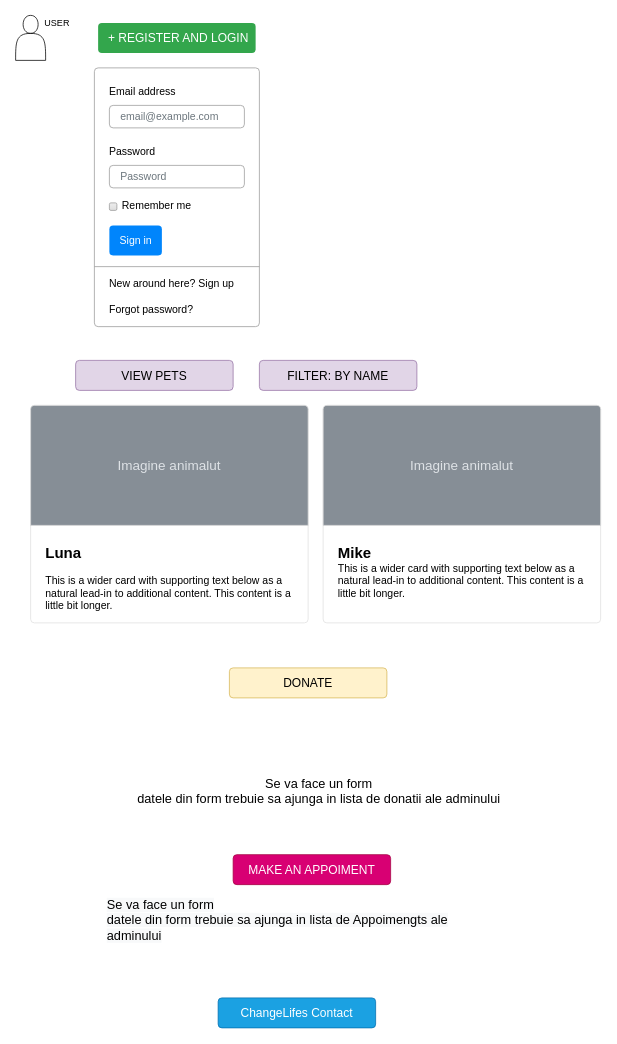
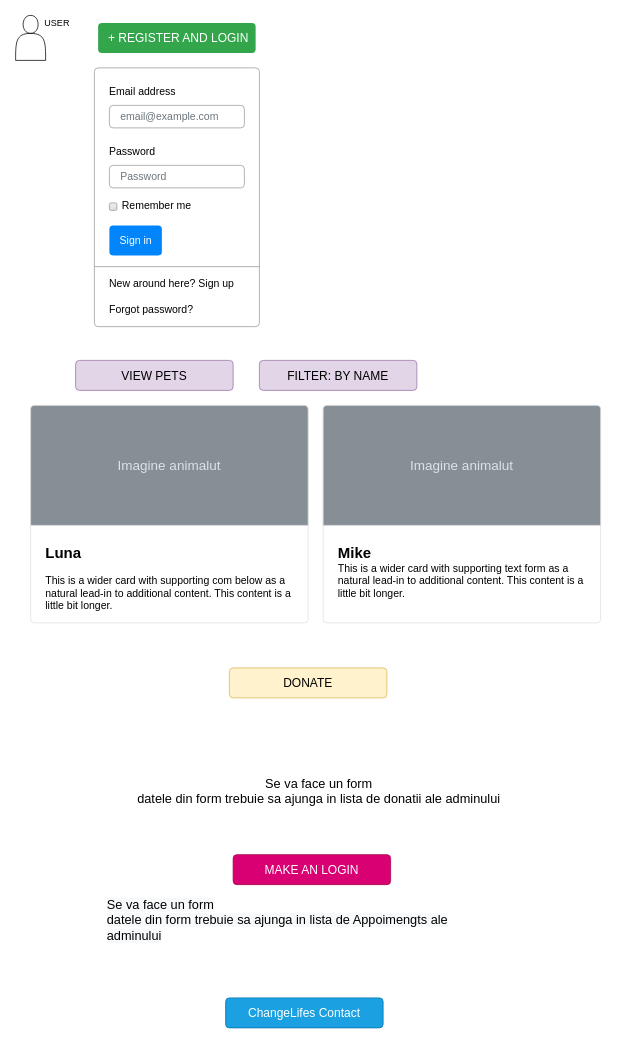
node "Luna This is a wider card with supporting text below as a natural lead-in to additional content. This content is a little bit longer.": label "Luna This is a wider card with supporting text below as a natural lead-in to additional content. This content is a little bit longer." -> "Luna This is a wider card with supporting com below as a natural lead-in to additional content. This content is a little bit longer."
node "Mike This is a wider card with supporting text below as a natural lead-in to additional content. This content is a little bit longer.": label "Mike This is a wider card with supporting text below as a natural lead-in to additional content. This content is a little bit longer." -> "Mike This is a wider card with supporting text form as a natural lead-in to additional content. This content is a little bit longer."
node "MAKE AN APPOIMENT": label "MAKE AN APPOIMENT" -> "MAKE AN LOGIN"
node "ChangeLifes Contact": moved (297, 1013) -> (304, 1013)
